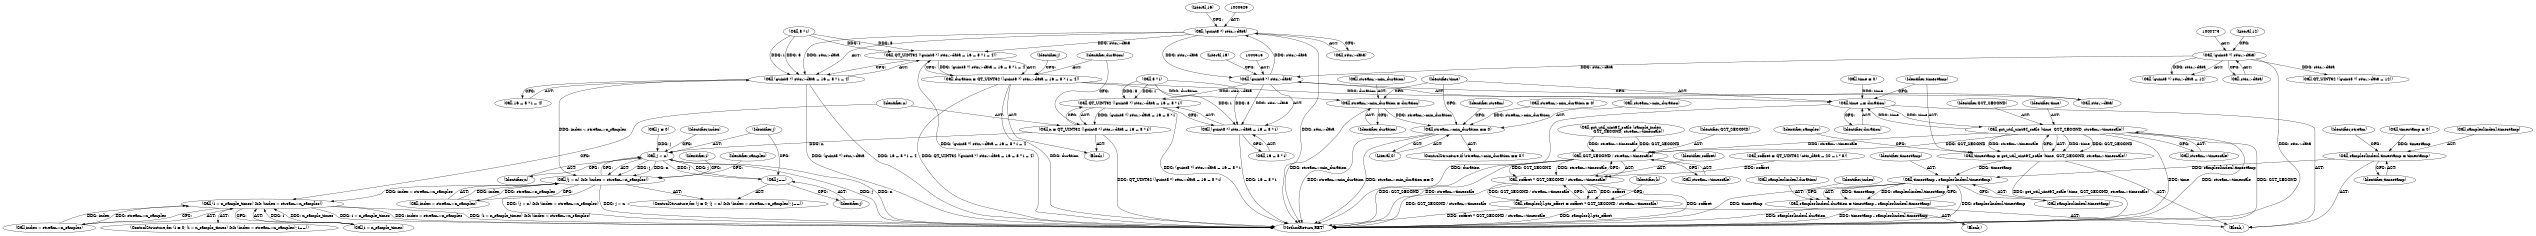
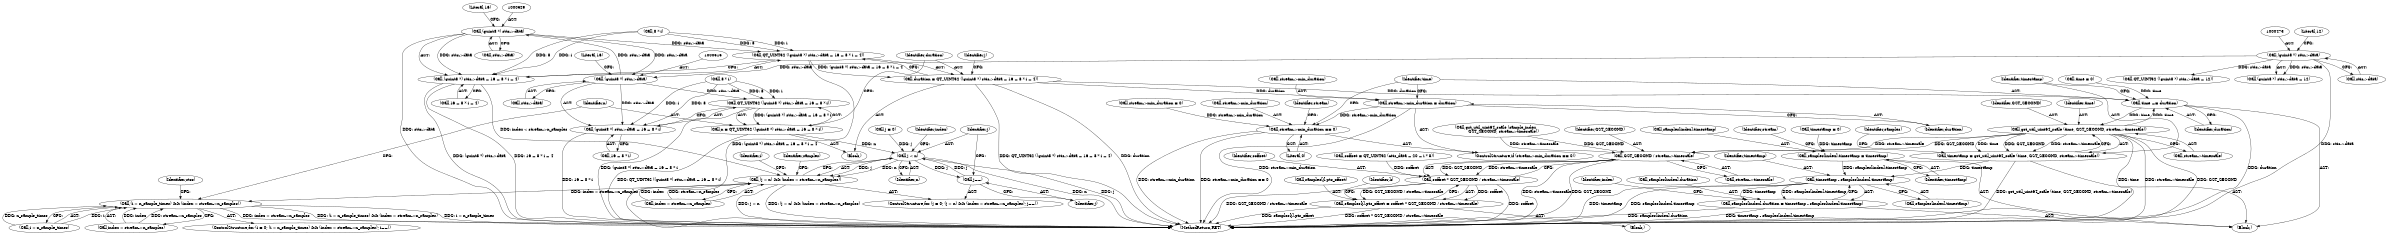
edge "(Call,n = QT_UINT32 ((guint8 *) stts->data + 16 + 8 * i))" -> "(Call,QT_UINT32 ((guint8 *) stts->data + 16 + 8 * i))": label "CFG: " -> "GST: "
edge "(Call,stream->min_duration = duration)" -> "(ControlStructure,if (stream->min_duration == 0))": added, label "AST:"
node "(Identifier,stss)": added
node "(Call,samples[j].pts_offset)": added
